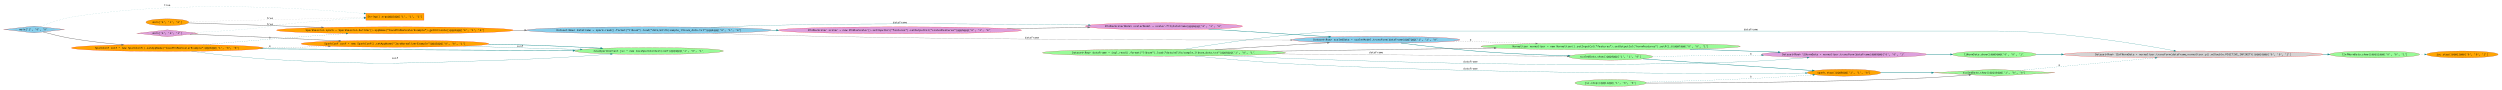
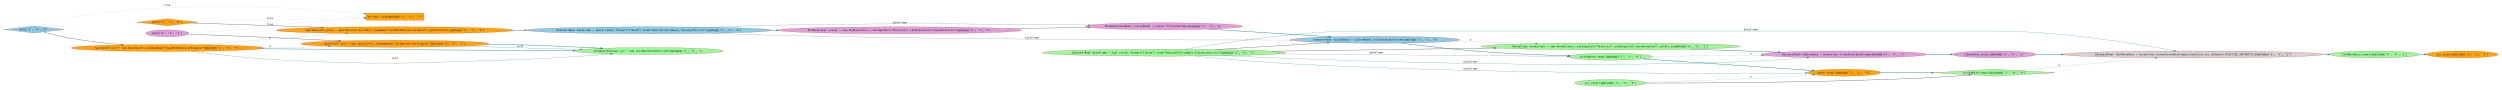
node "main['0', '1', '0']": shape ellipse -> diamond
node "main['0', '0', '1']": shape diamond -> ellipse
node "l1NormData.show()@@@9@@@['0', '0', '1']": fillcolor palegreen -> plum
edge "lInfNormData.show()@@@11@@@['0', '0', '1']" -> "jsc.stop()@@@12@@@['0', '0', '1']": style dotted -> bold
